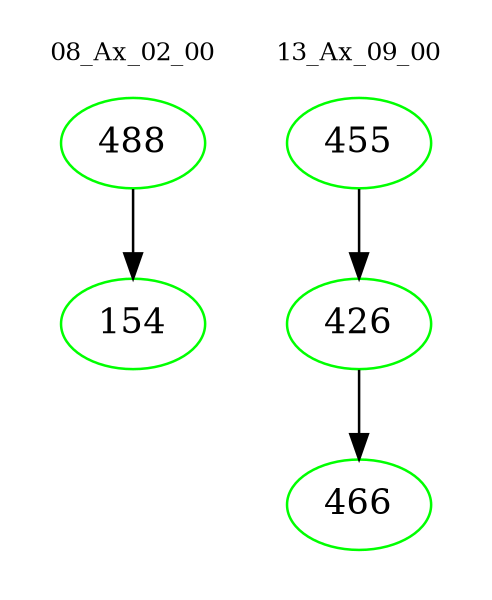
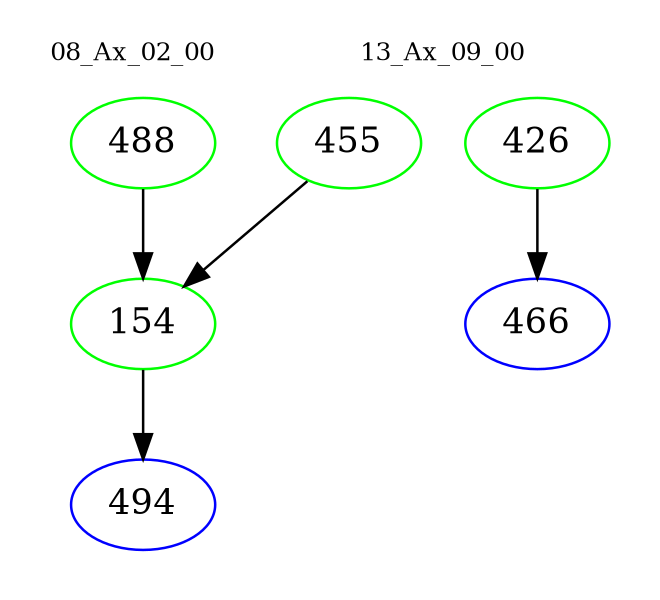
edge "455" -> "426": now "455" -> "154"
node "494": added
node "466": color green -> blue
